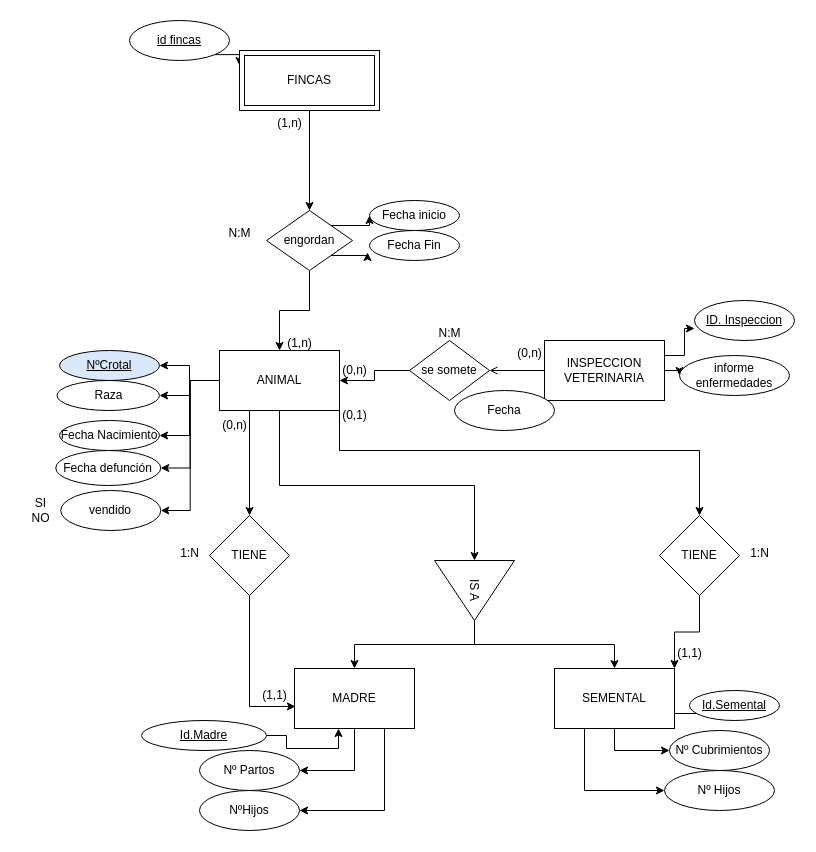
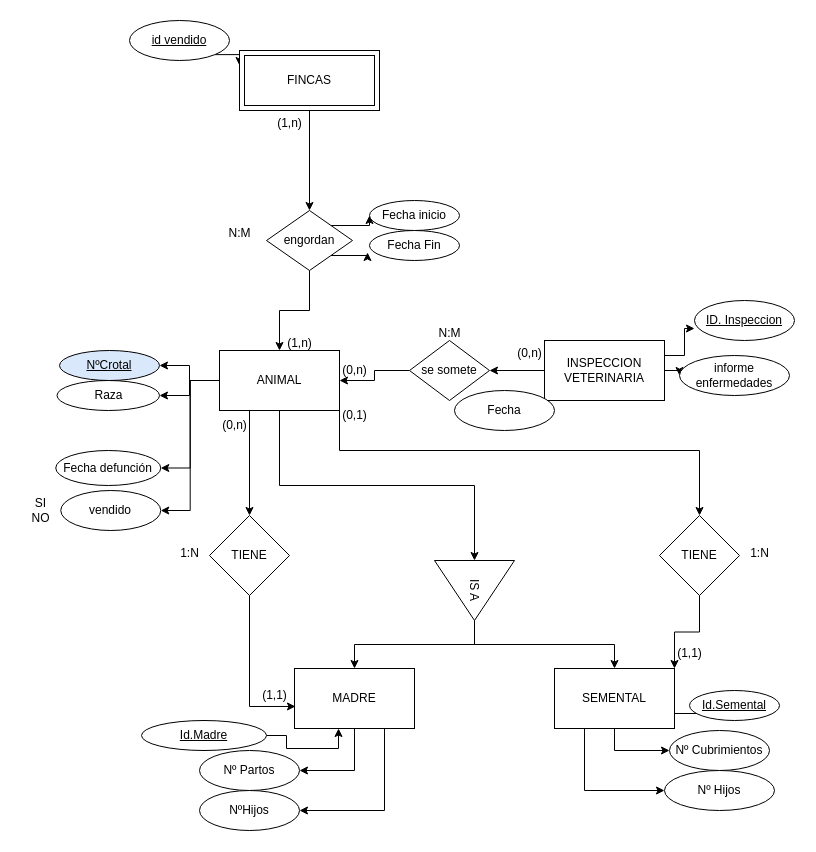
node "id fincas": label "id fincas" -> "id vendido"
edge "INSPECCION VETERINARIA" -> "se somete": arrowhead open -> classic
node "Fecha Nacimiento": removed
edge "ANIMAL" -> "Fecha Nacimiento": removed
